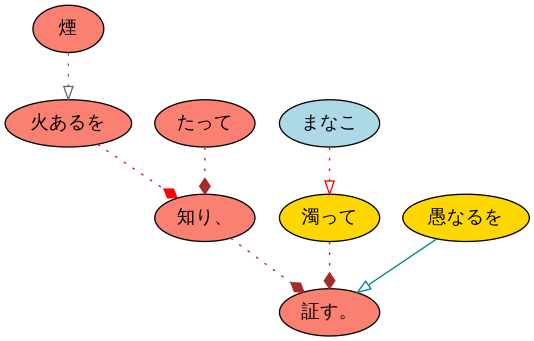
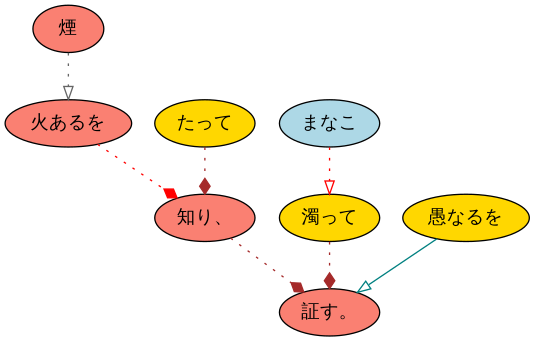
node "たって": fillcolor salmon -> gold
